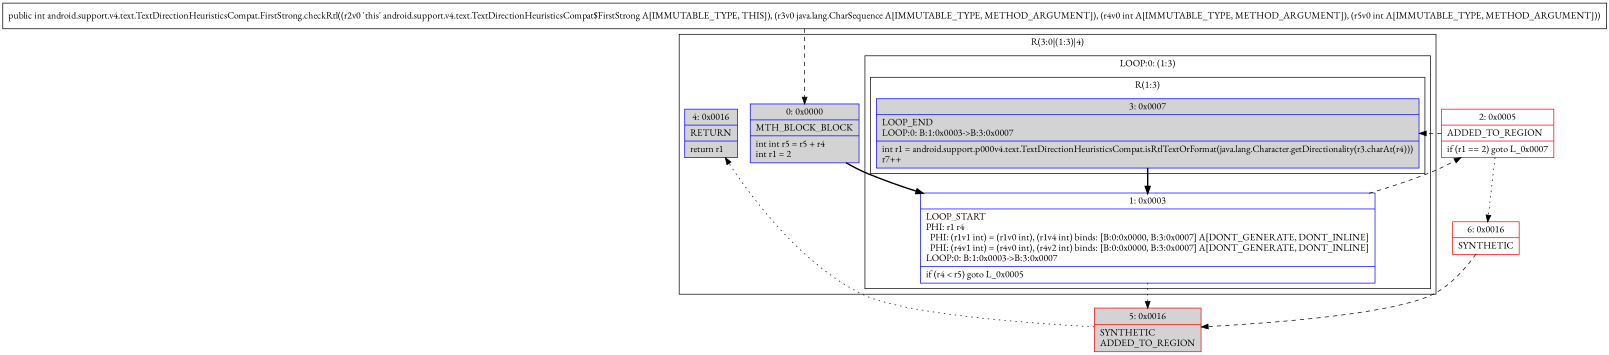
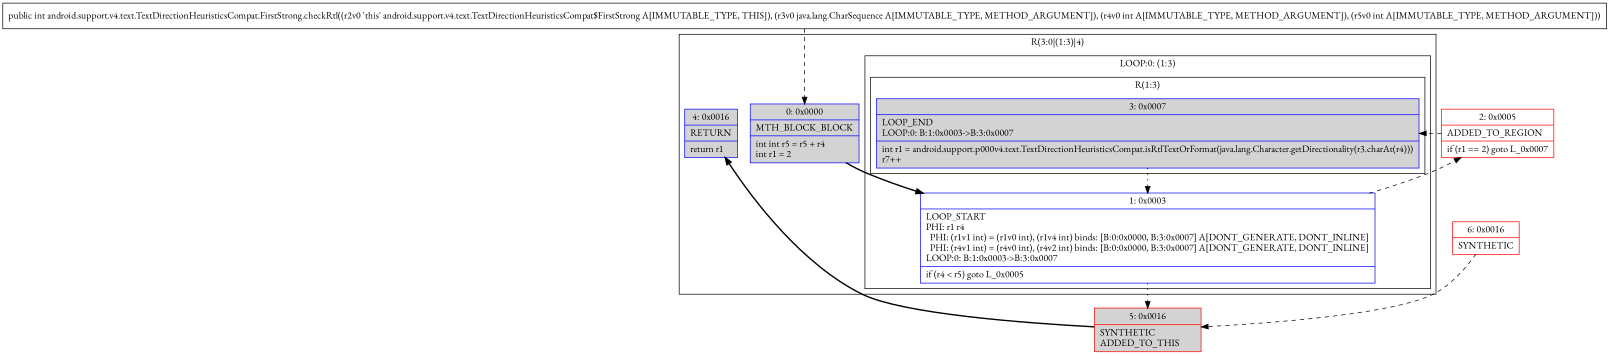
edge "3: 0x0007" -> "1: 0x0003": style bold -> dotted
edge "2: 0x0005" -> "6: 0x0016": removed
edge "5: 0x0016" -> "4: 0x0016": style dotted -> bold
node "5: 0x0016": text "ADDED_TO_REGION" -> "ADDED_TO_THIS"
